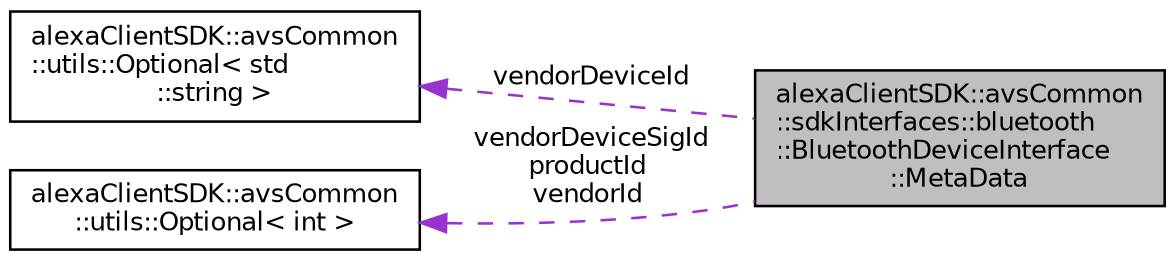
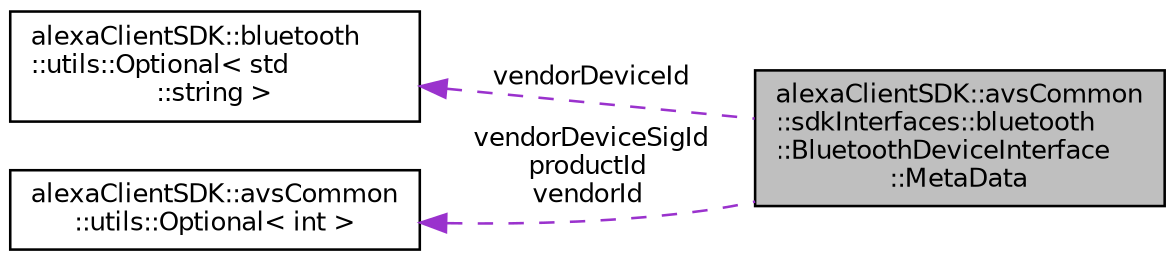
node "alexaClientSDK::avsCommon ::utils::Optional< std ::string >": label "alexaClientSDK::avsCommon ::utils::Optional< std ::string >" -> "alexaClientSDK::bluetooth ::utils::Optional< std ::string >"
